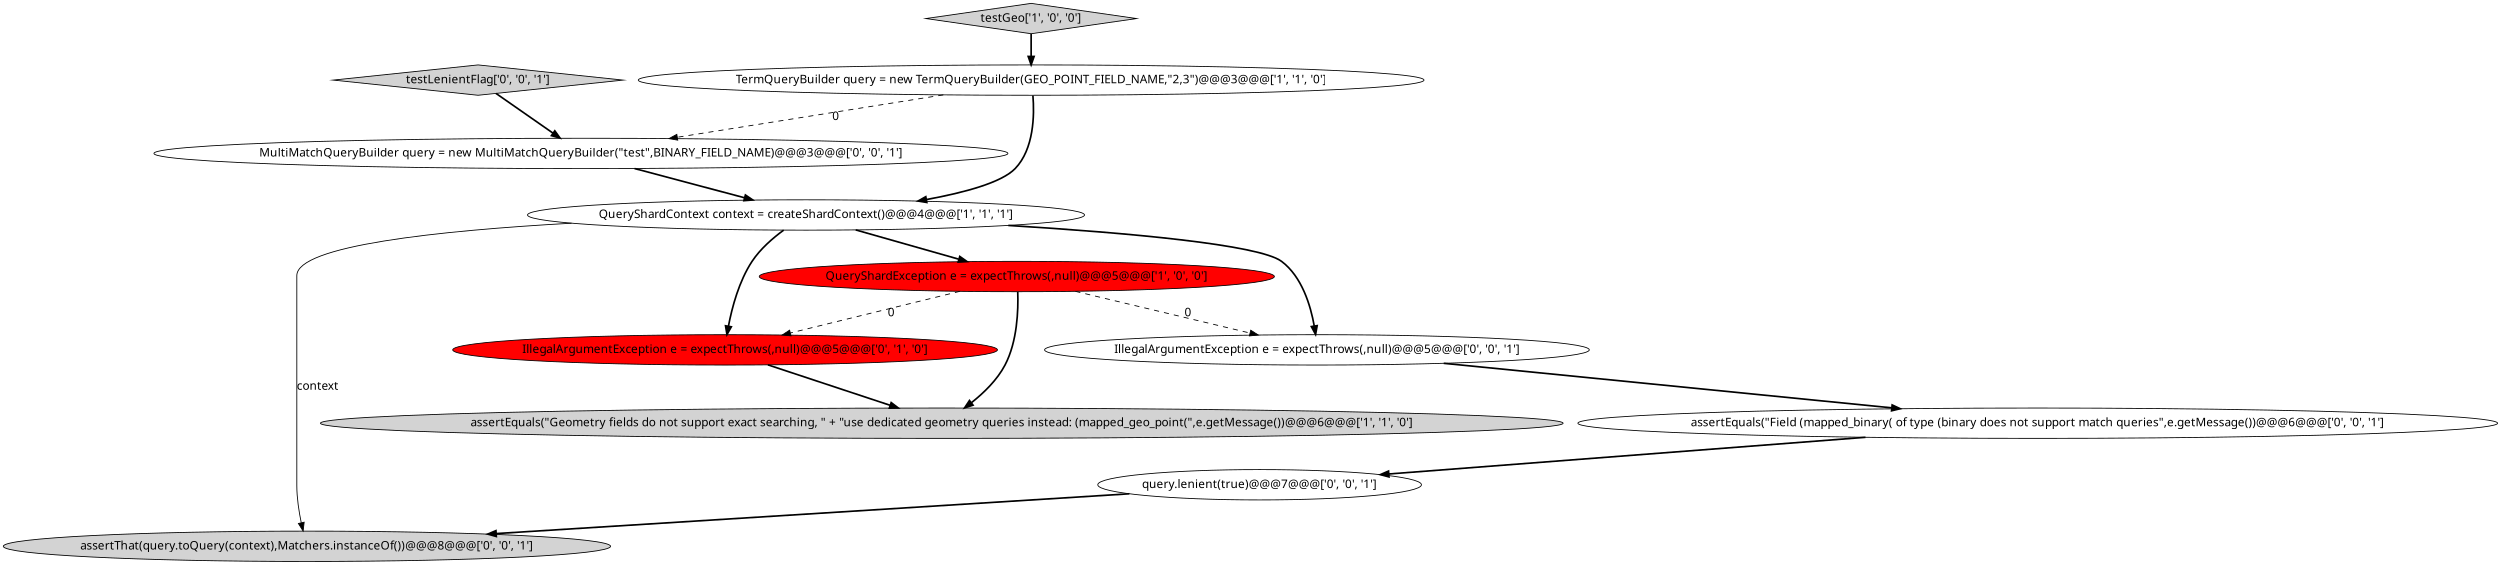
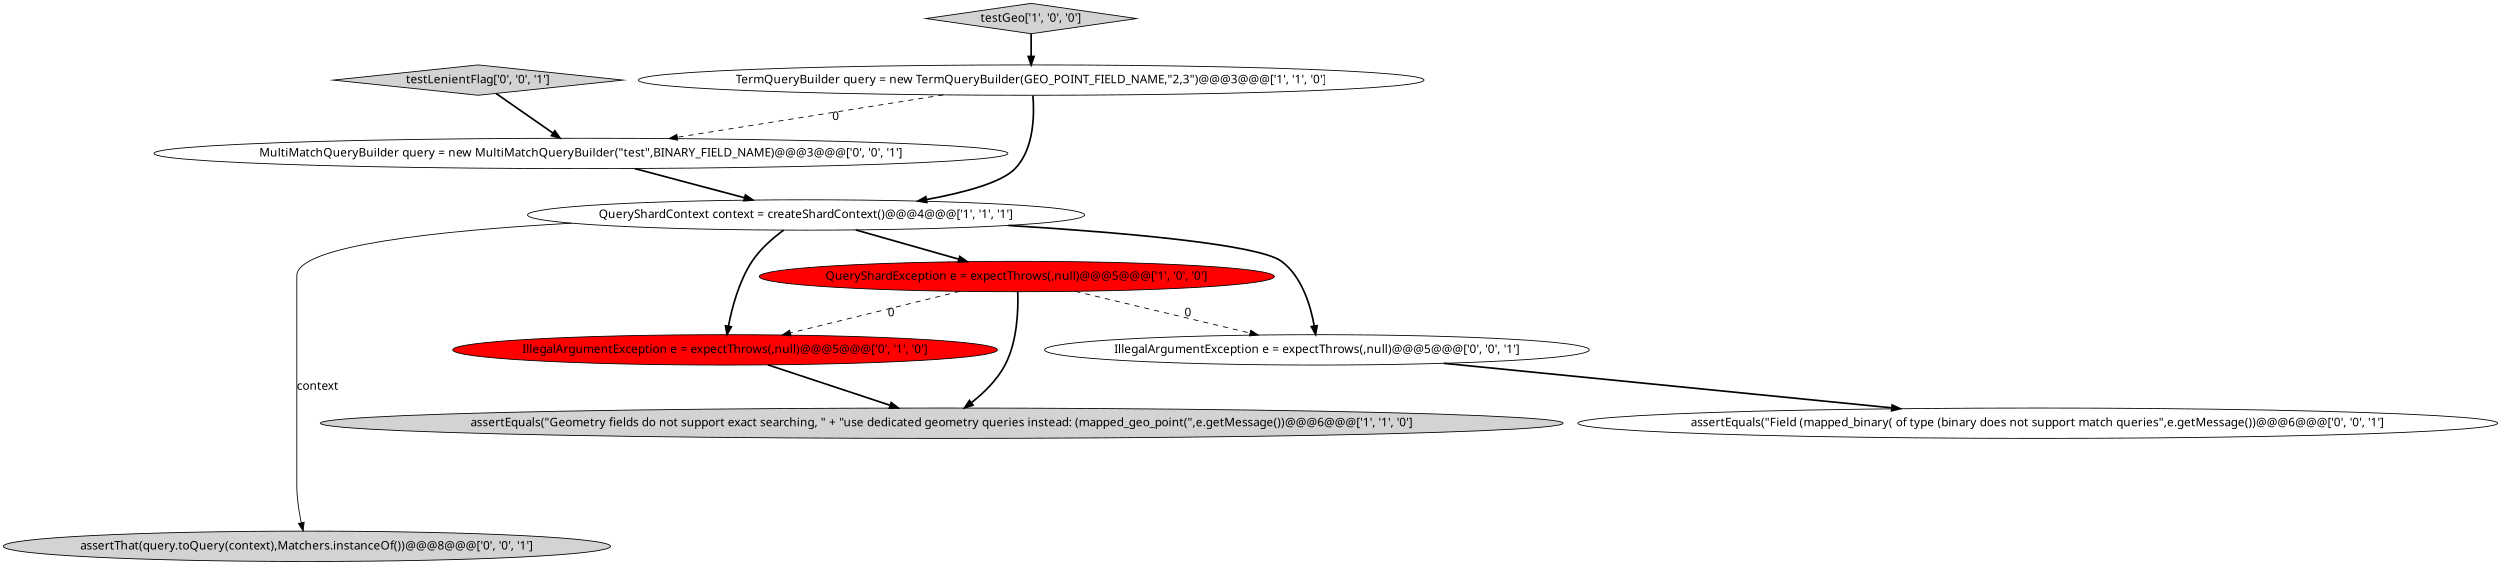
node "query.lenient(true)@@@7@@@['0', '0', '1']": removed
